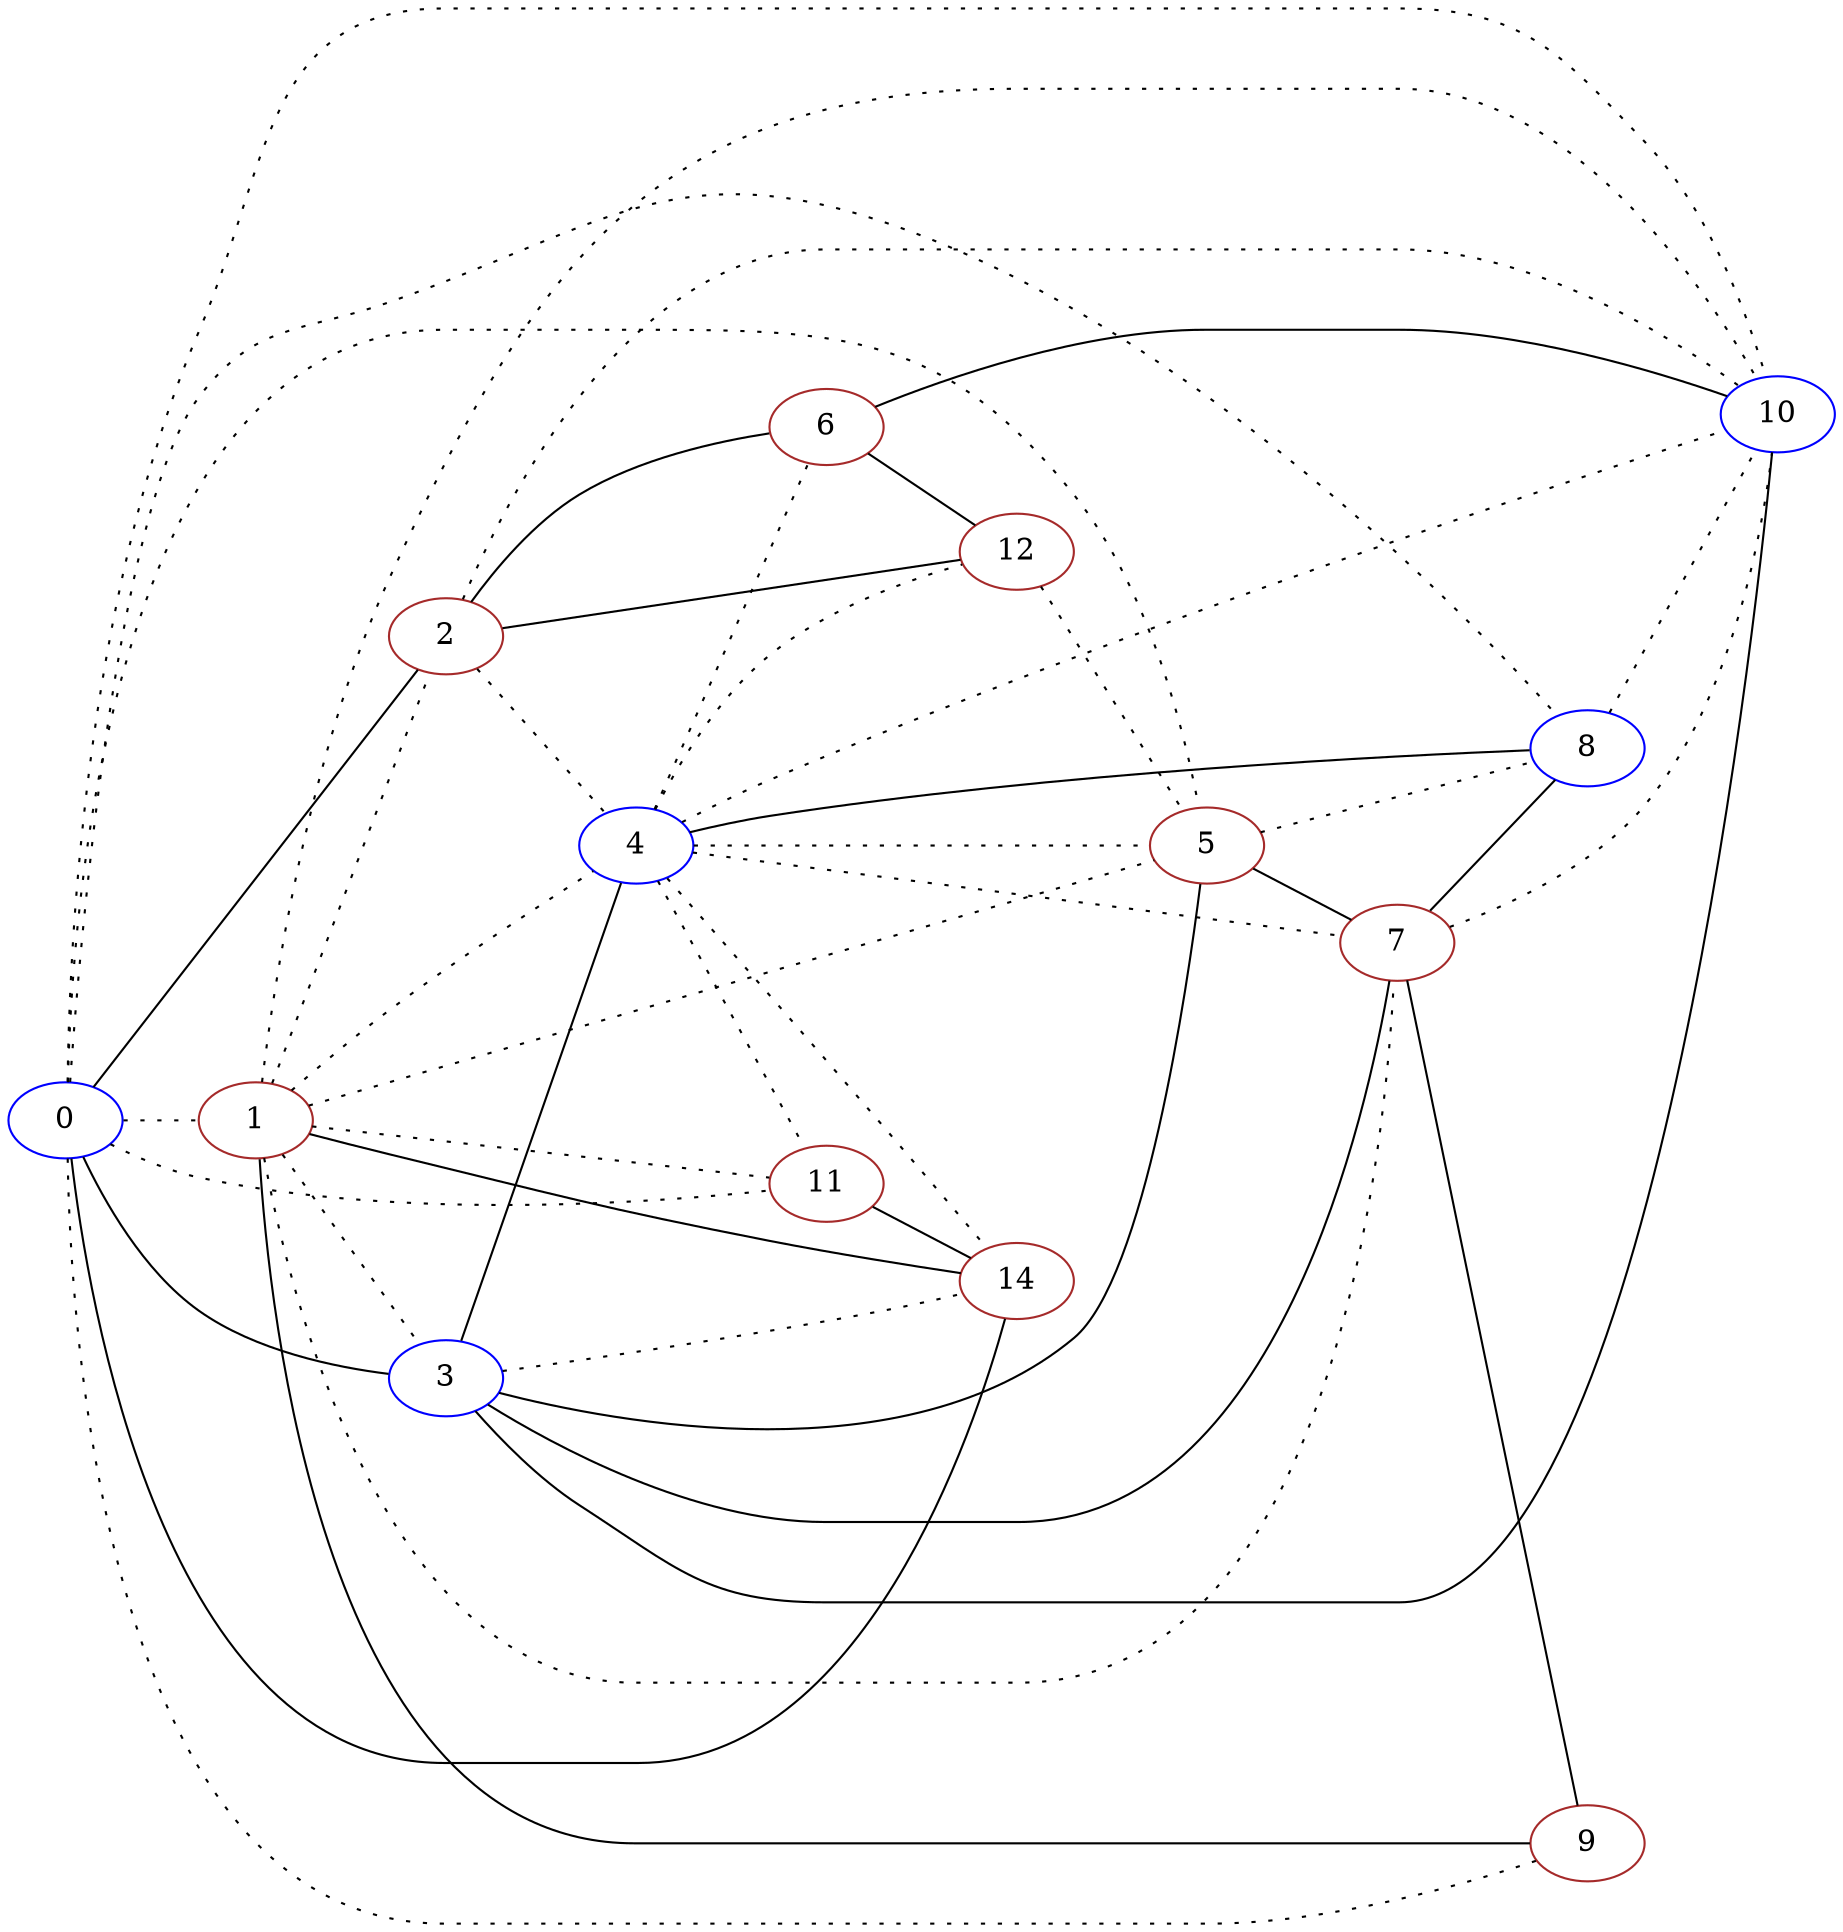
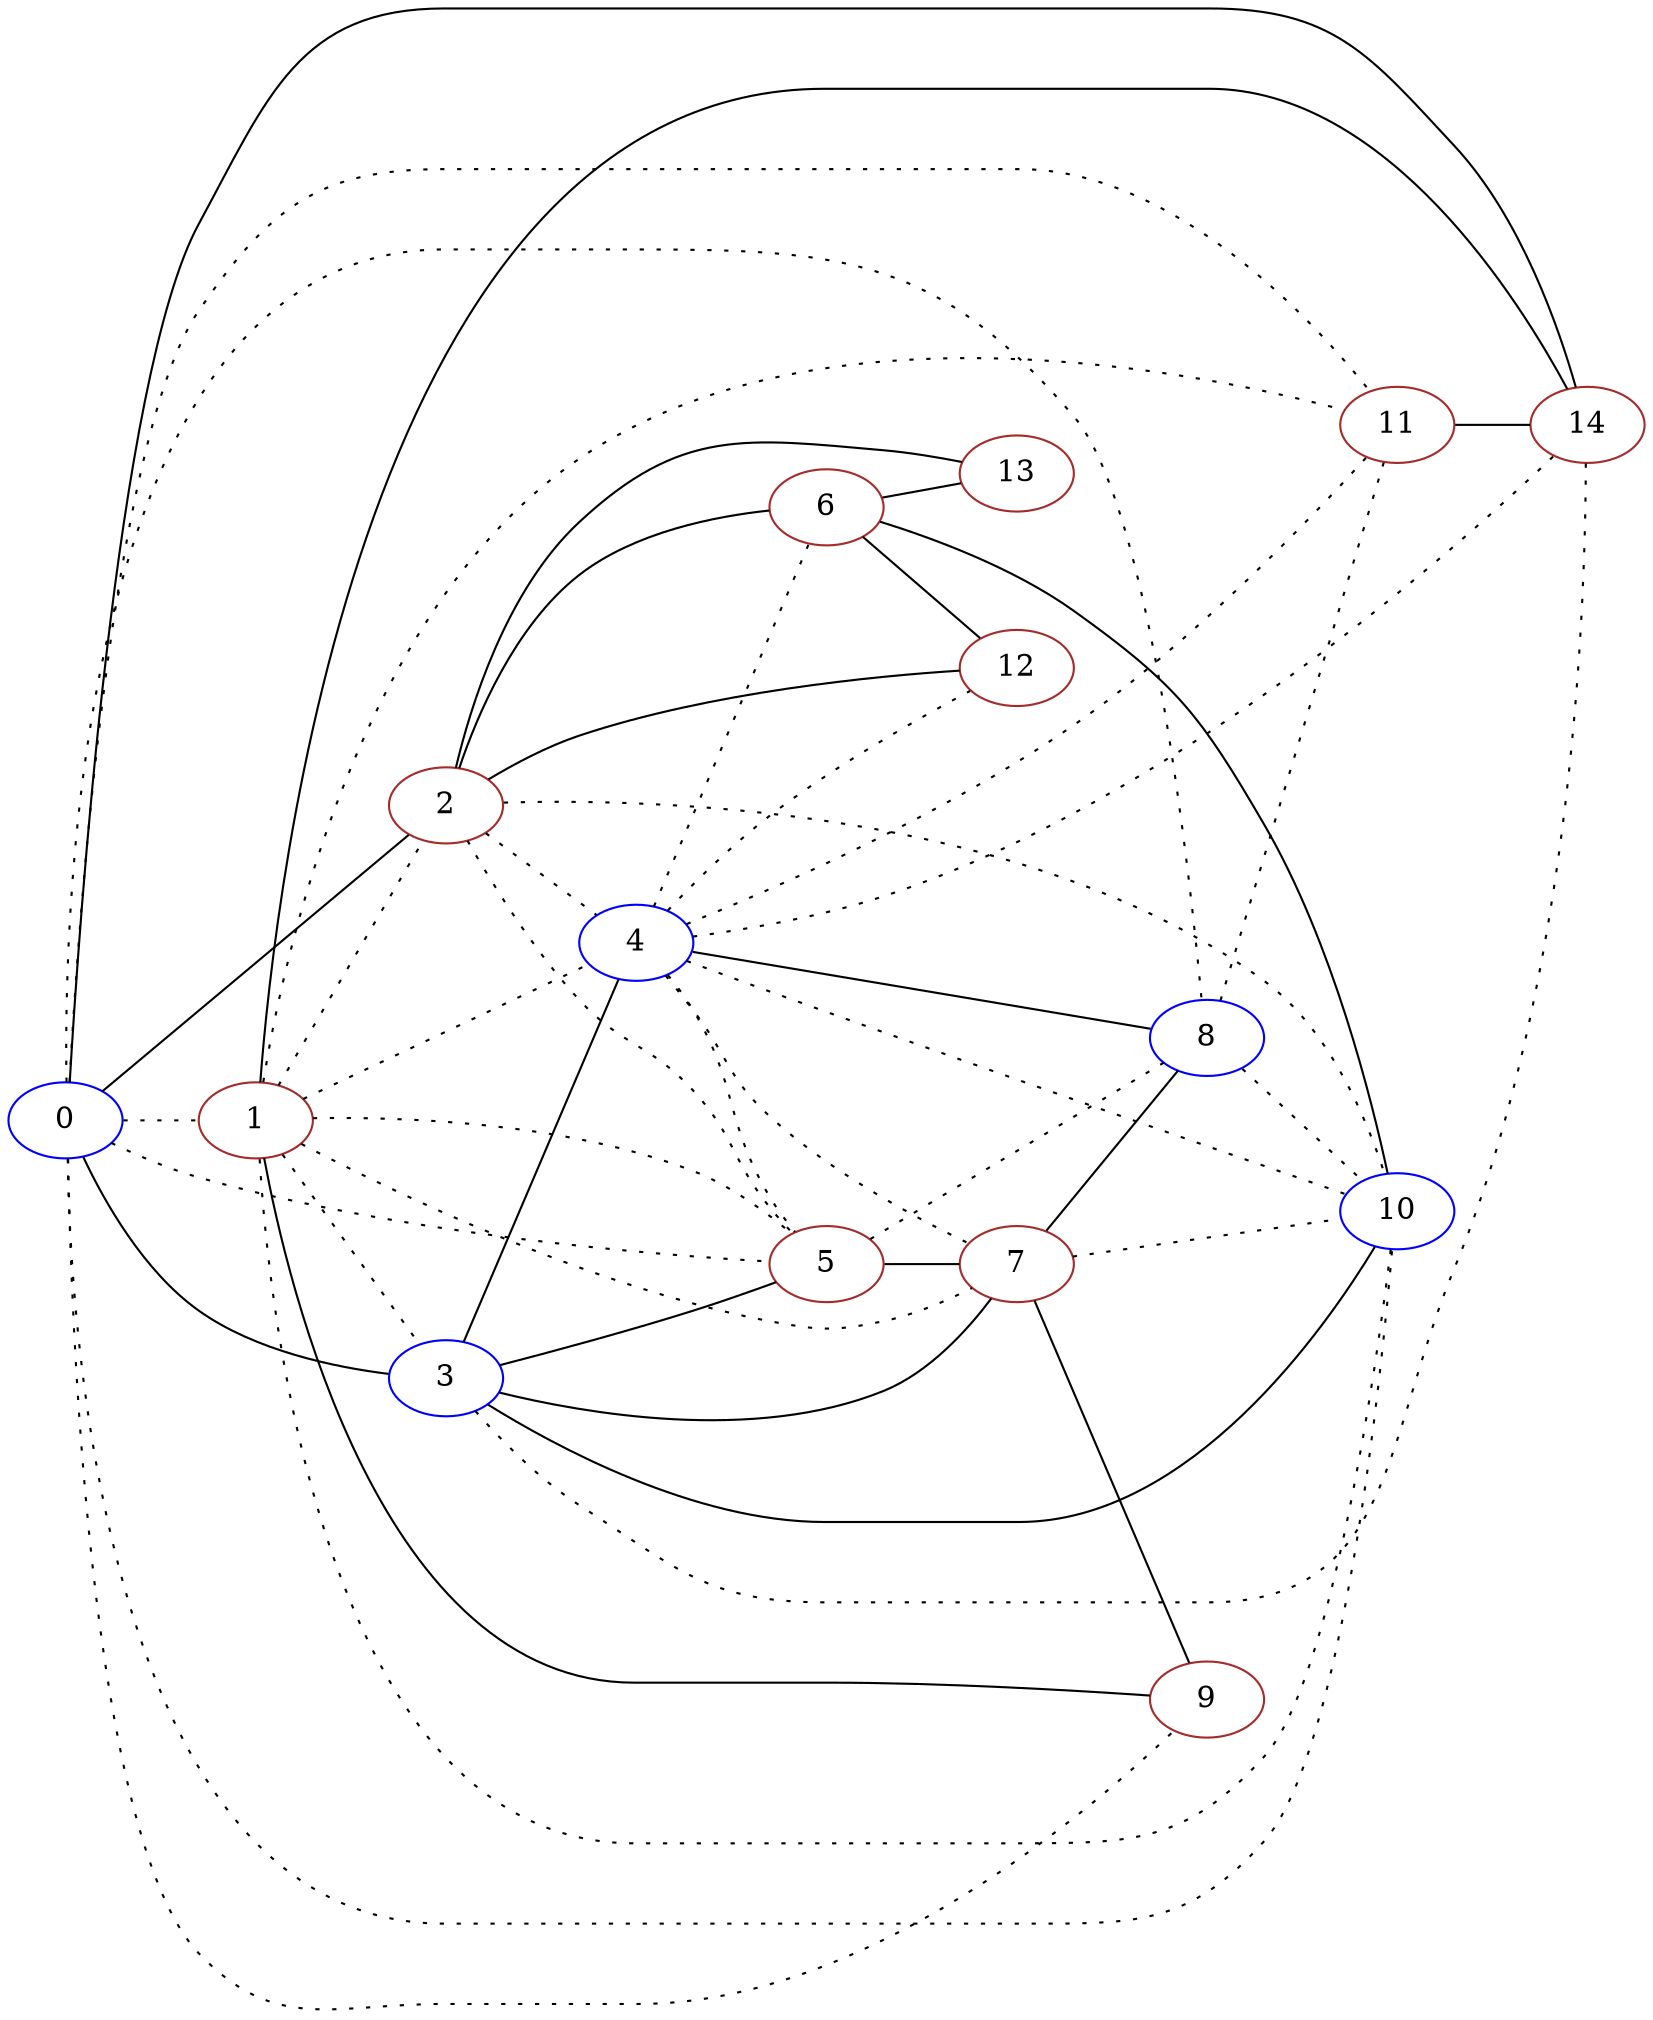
node "13": added
edge "12" -> "5": now "2" -> "5"
edge "8" -> "11": added
edge "3" -> "0": reversed
